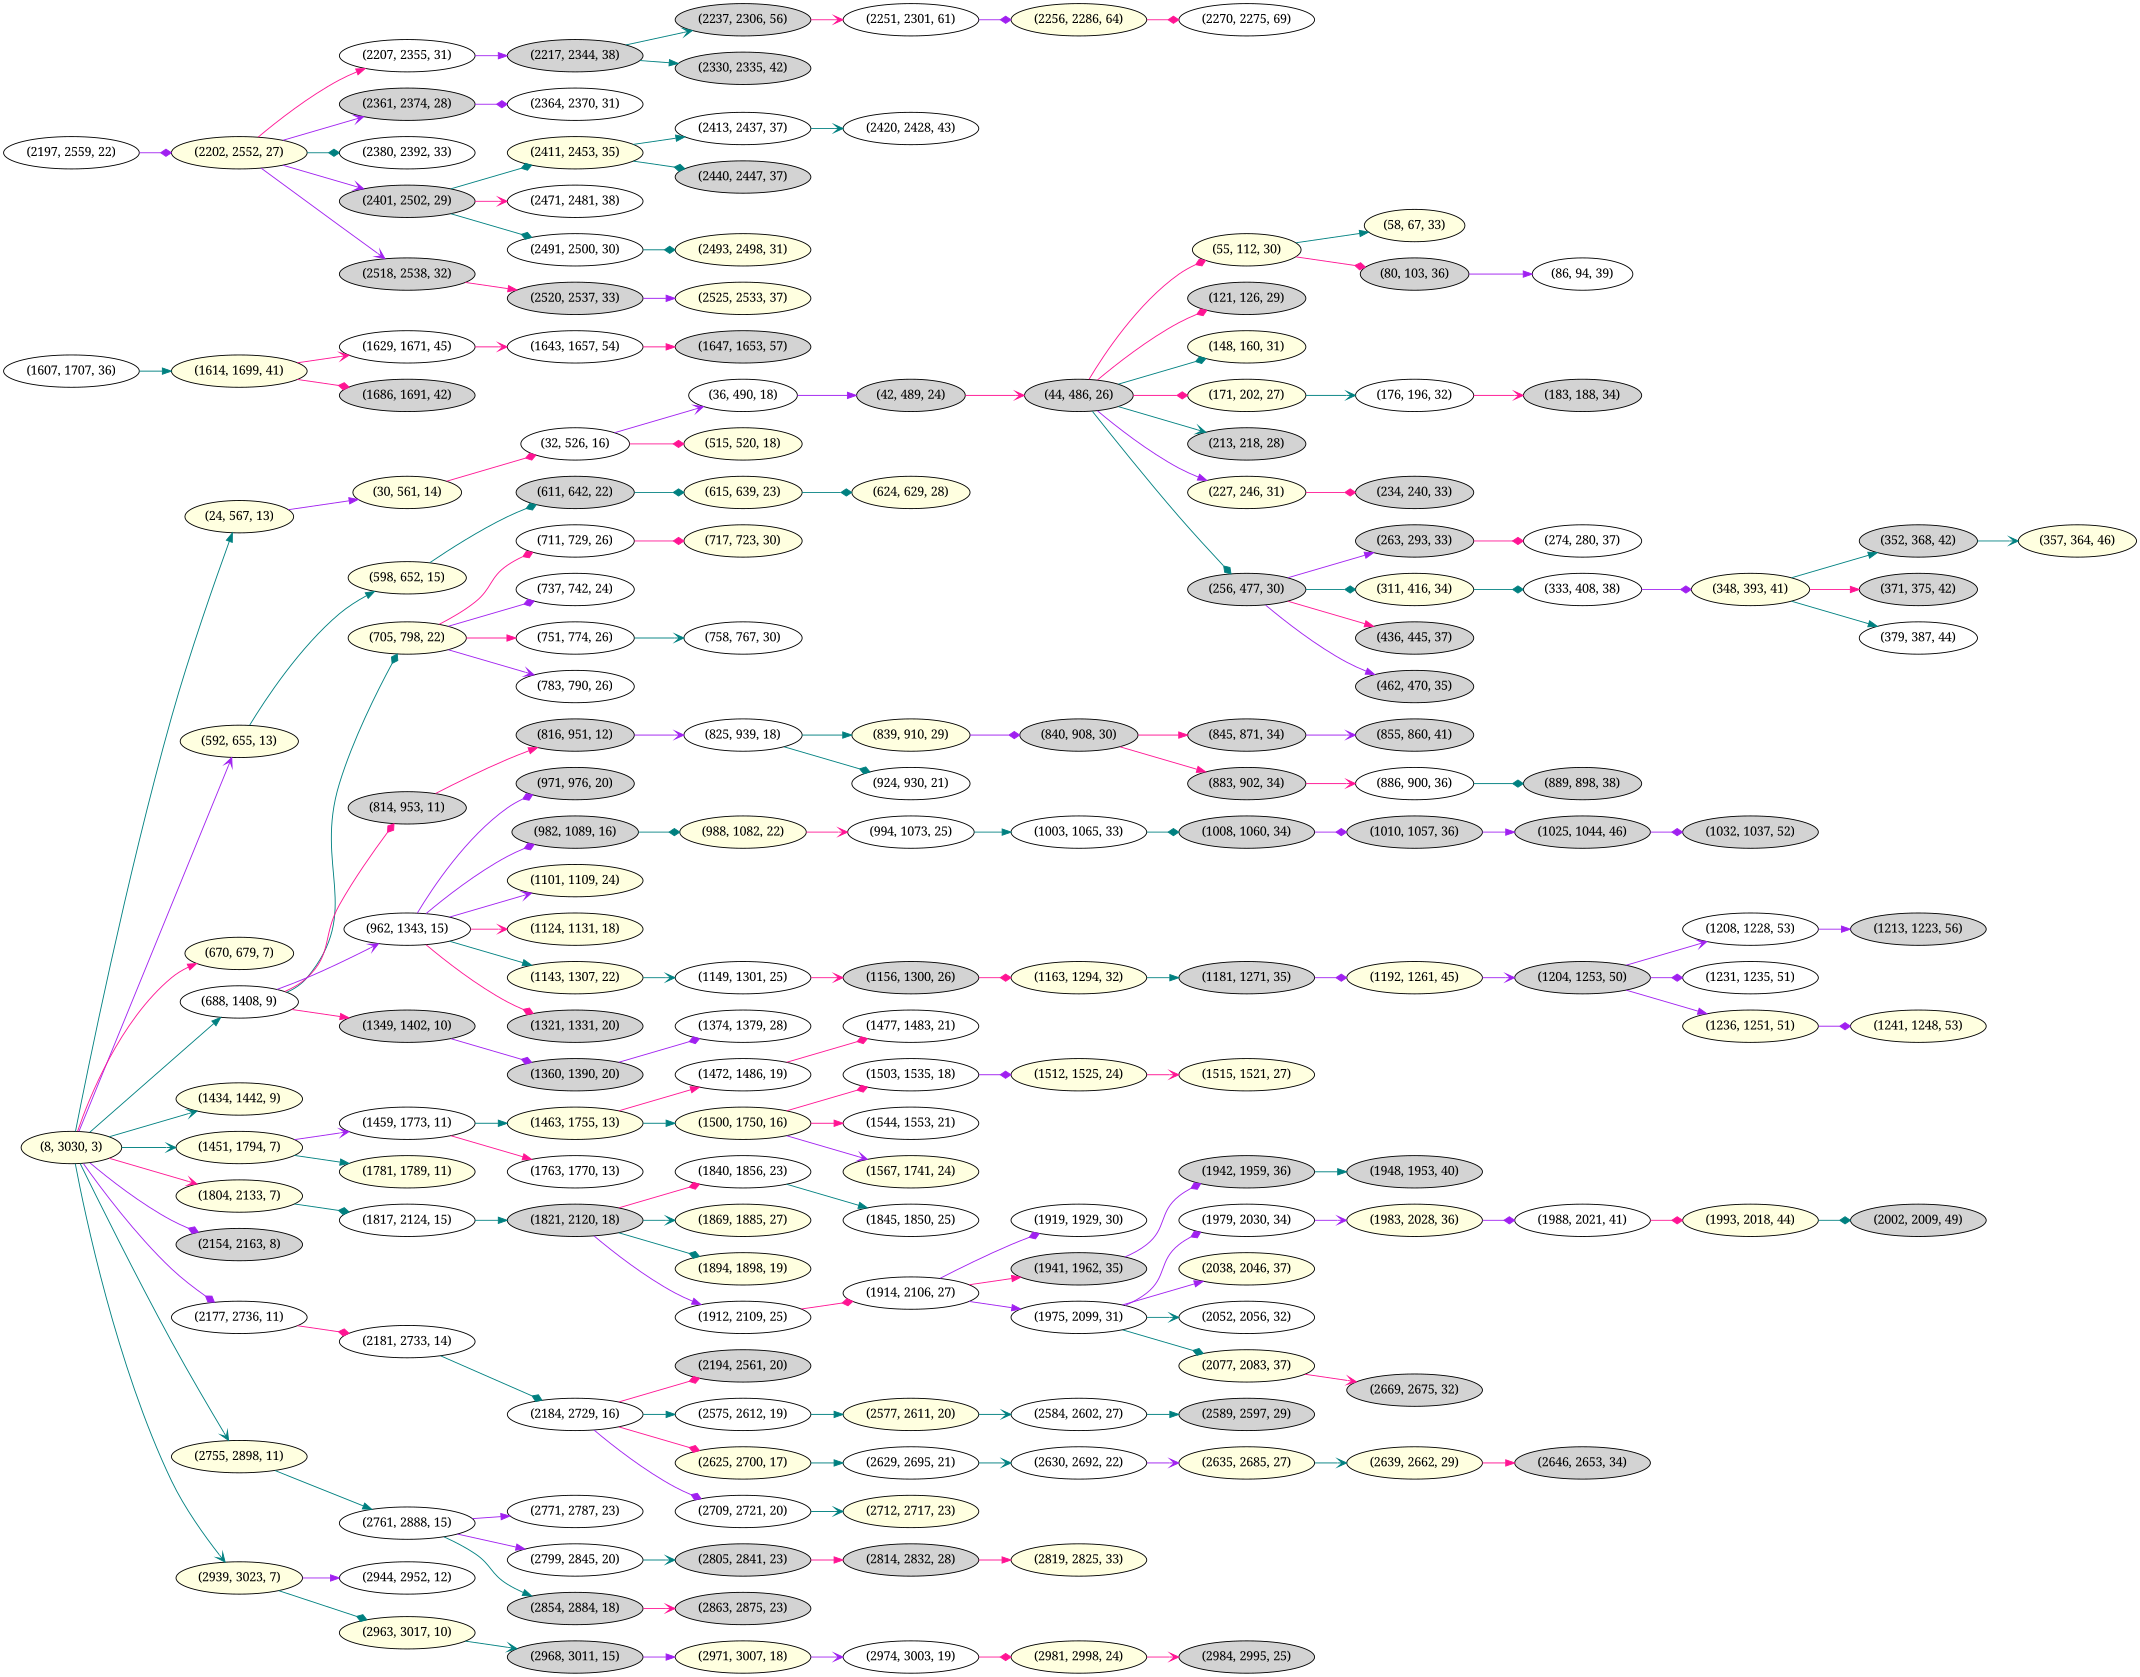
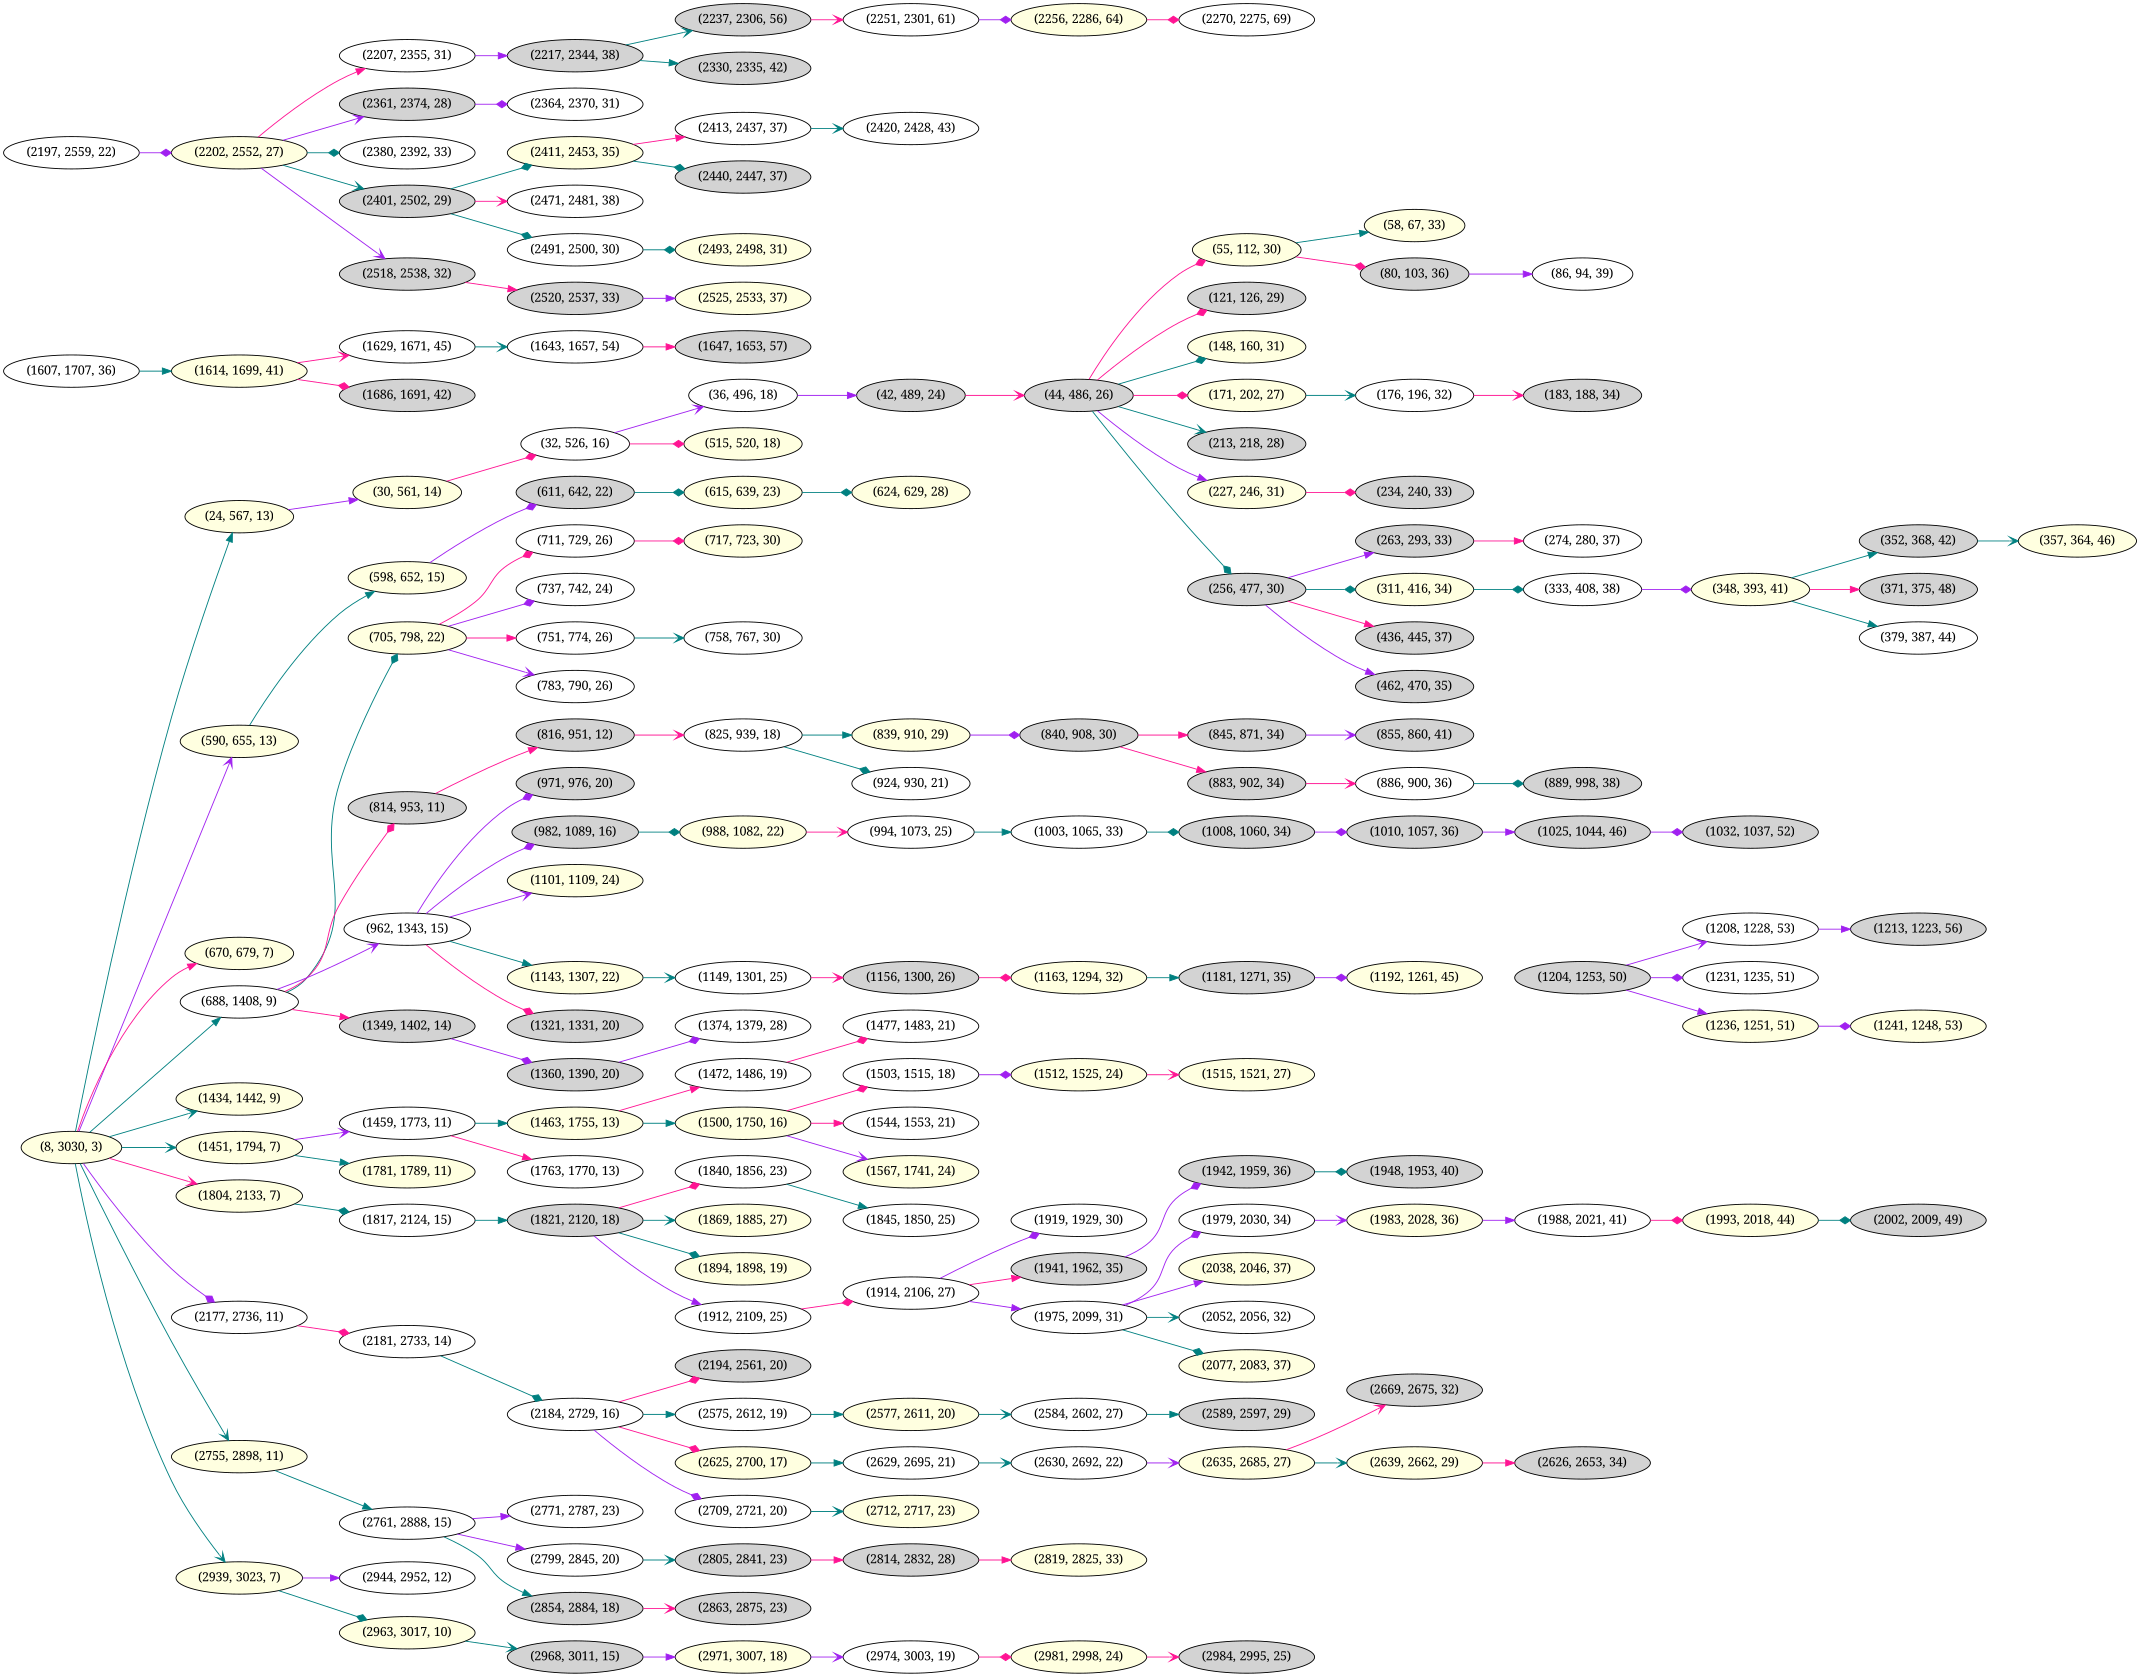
edge "(2411, 2453, 35)" -> "(2413, 2437, 37)": color teal -> deeppink
edge "(2202, 2552, 27)" -> "(2401, 2502, 29)": color purple -> teal
edge "(1629, 1671, 45)" -> "(1643, 1657, 54)": color deeppink -> teal
node "(36, 490, 18)": label "(36, 490, 18)" -> "(36, 496, 18)"
edge "(598, 652, 15)" -> "(611, 642, 22)": color teal -> purple
edge "(263, 293, 33)" -> "(274, 280, 37)": arrowhead diamond -> normal
node "(371, 375, 42)": label "(371, 375, 42)" -> "(371, 375, 48)"
edge "(816, 951, 12)" -> "(825, 939, 18)": color purple -> deeppink
node "(592, 655, 13)": label "(592, 655, 13)" -> "(590, 655, 13)"
node "(889, 898, 38)": label "(889, 898, 38)" -> "(889, 998, 38)"
node "(1124, 1131, 18)": removed
edge "(1192, 1261, 45)" -> "(1204, 1253, 50)": removed
node "(1349, 1402, 10)": label "(1349, 1402, 10)" -> "(1349, 1402, 14)"
node "(1503, 1535, 18)": label "(1503, 1535, 18)" -> "(1503, 1515, 18)"
edge "(1942, 1959, 36)" -> "(1948, 1953, 40)": arrowhead normal -> diamond
edge "(1983, 2028, 36)" -> "(1988, 2021, 41)": arrowhead diamond -> normal
node "(2154, 2163, 8)": removed
edge "(2077, 2083, 37)" -> "(2669, 2675, 32)": now "(2635, 2685, 27)" -> "(2669, 2675, 32)"
node "(2646, 2653, 34)": label "(2646, 2653, 34)" -> "(2626, 2653, 34)"
